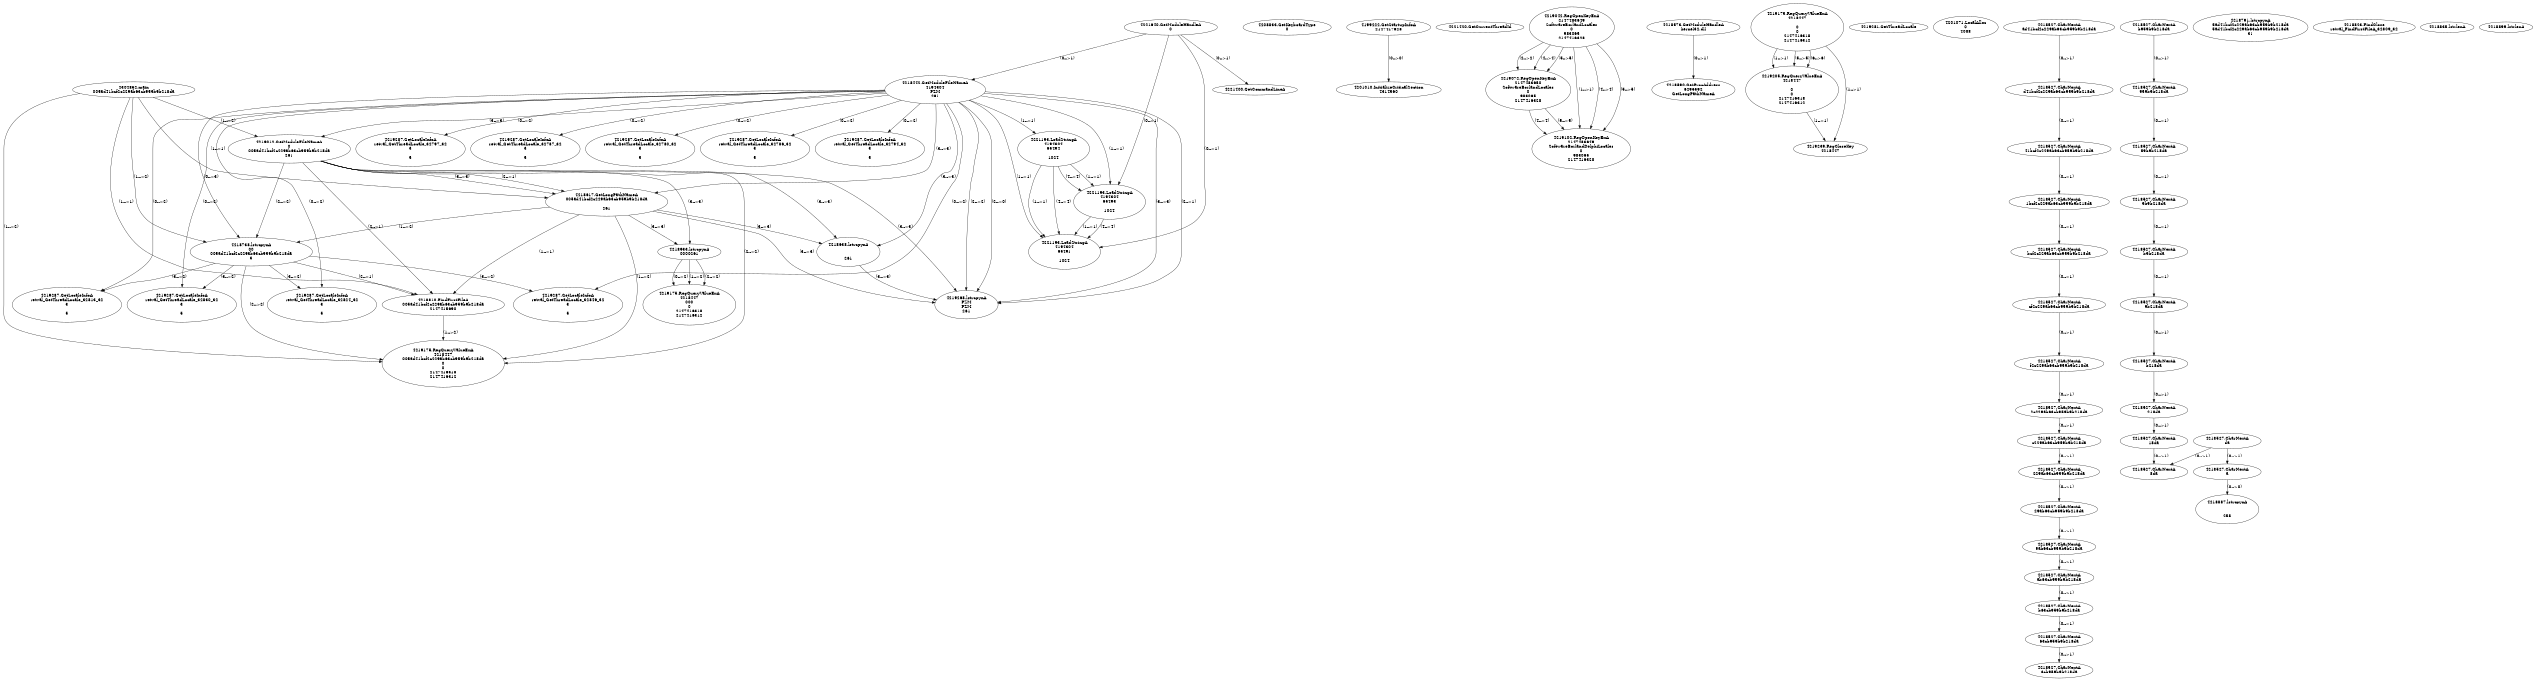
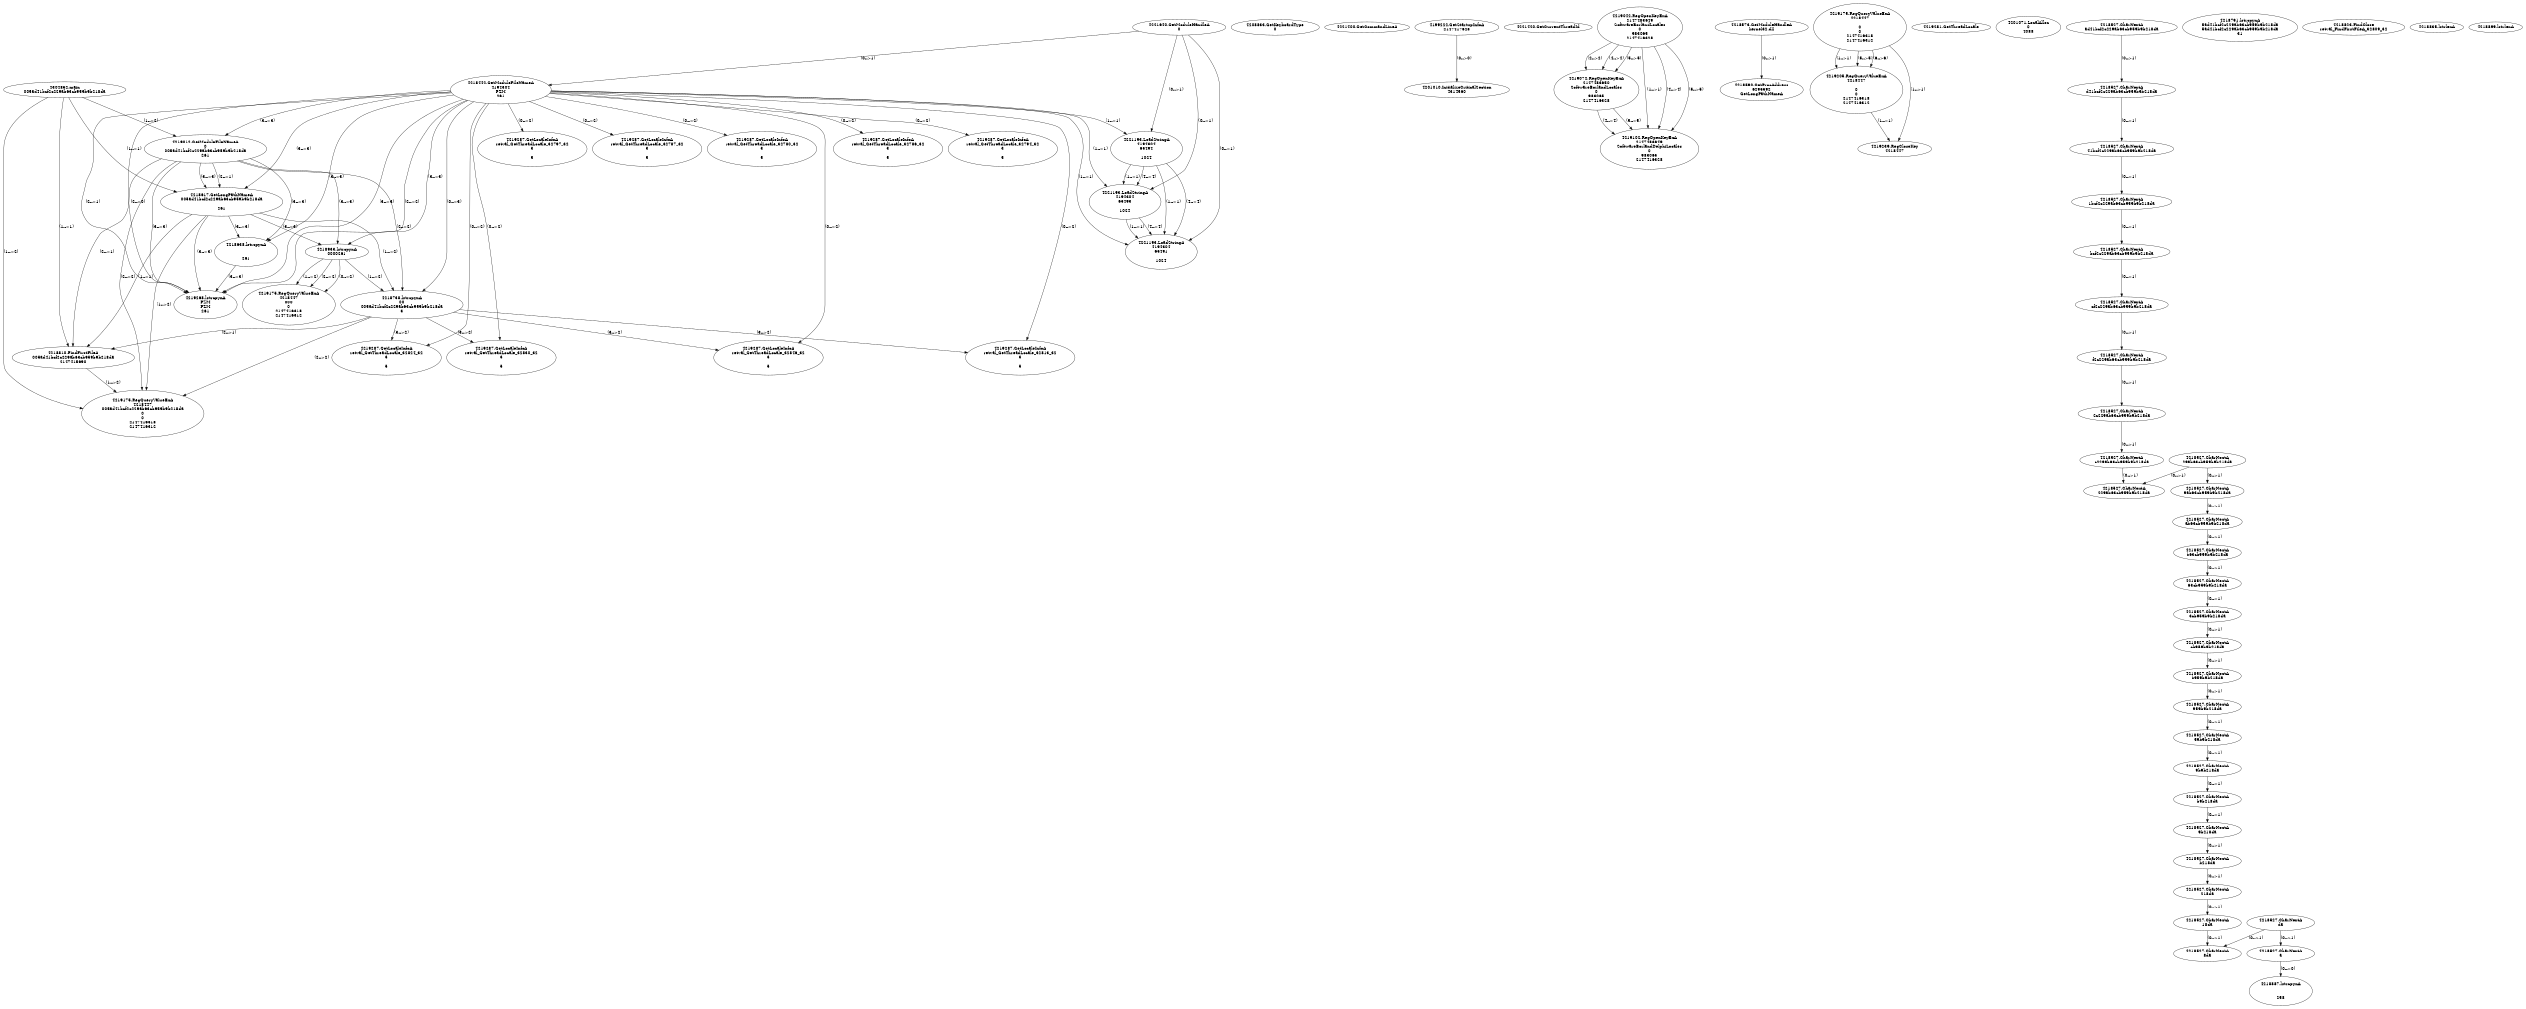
edge "4221640.GetModuleHandleA 0" -> "4221400.GetCommandLineA": now "4221640.GetModuleHandleA 0" -> "4221193.LoadStringA 4194304 65494 1024"
edge "4304852.main 005ad41bcf2c229ab63cb959b9b218da" -> "4218738.lstrcpynA 00 005ad41bcf2c229ab63cb959b9b218da 3": now "4218933.lstrcpynA 0000261" -> "4218738.lstrcpynA 00 005ad41bcf2c229ab63cb959b9b218da 3"
edge "4218442.GetModuleFileNameA 4194304 PZM 261" -> "4218933.lstrcpynA 0000261": added, label "(3-->3)"
edge "4218527.CharNextA 229ab63cb959b9b218da" -> "4218527.CharNextA 29ab63cb959b9b218da": reversed
node "4218527.CharNextA cb959b9b218da": added
